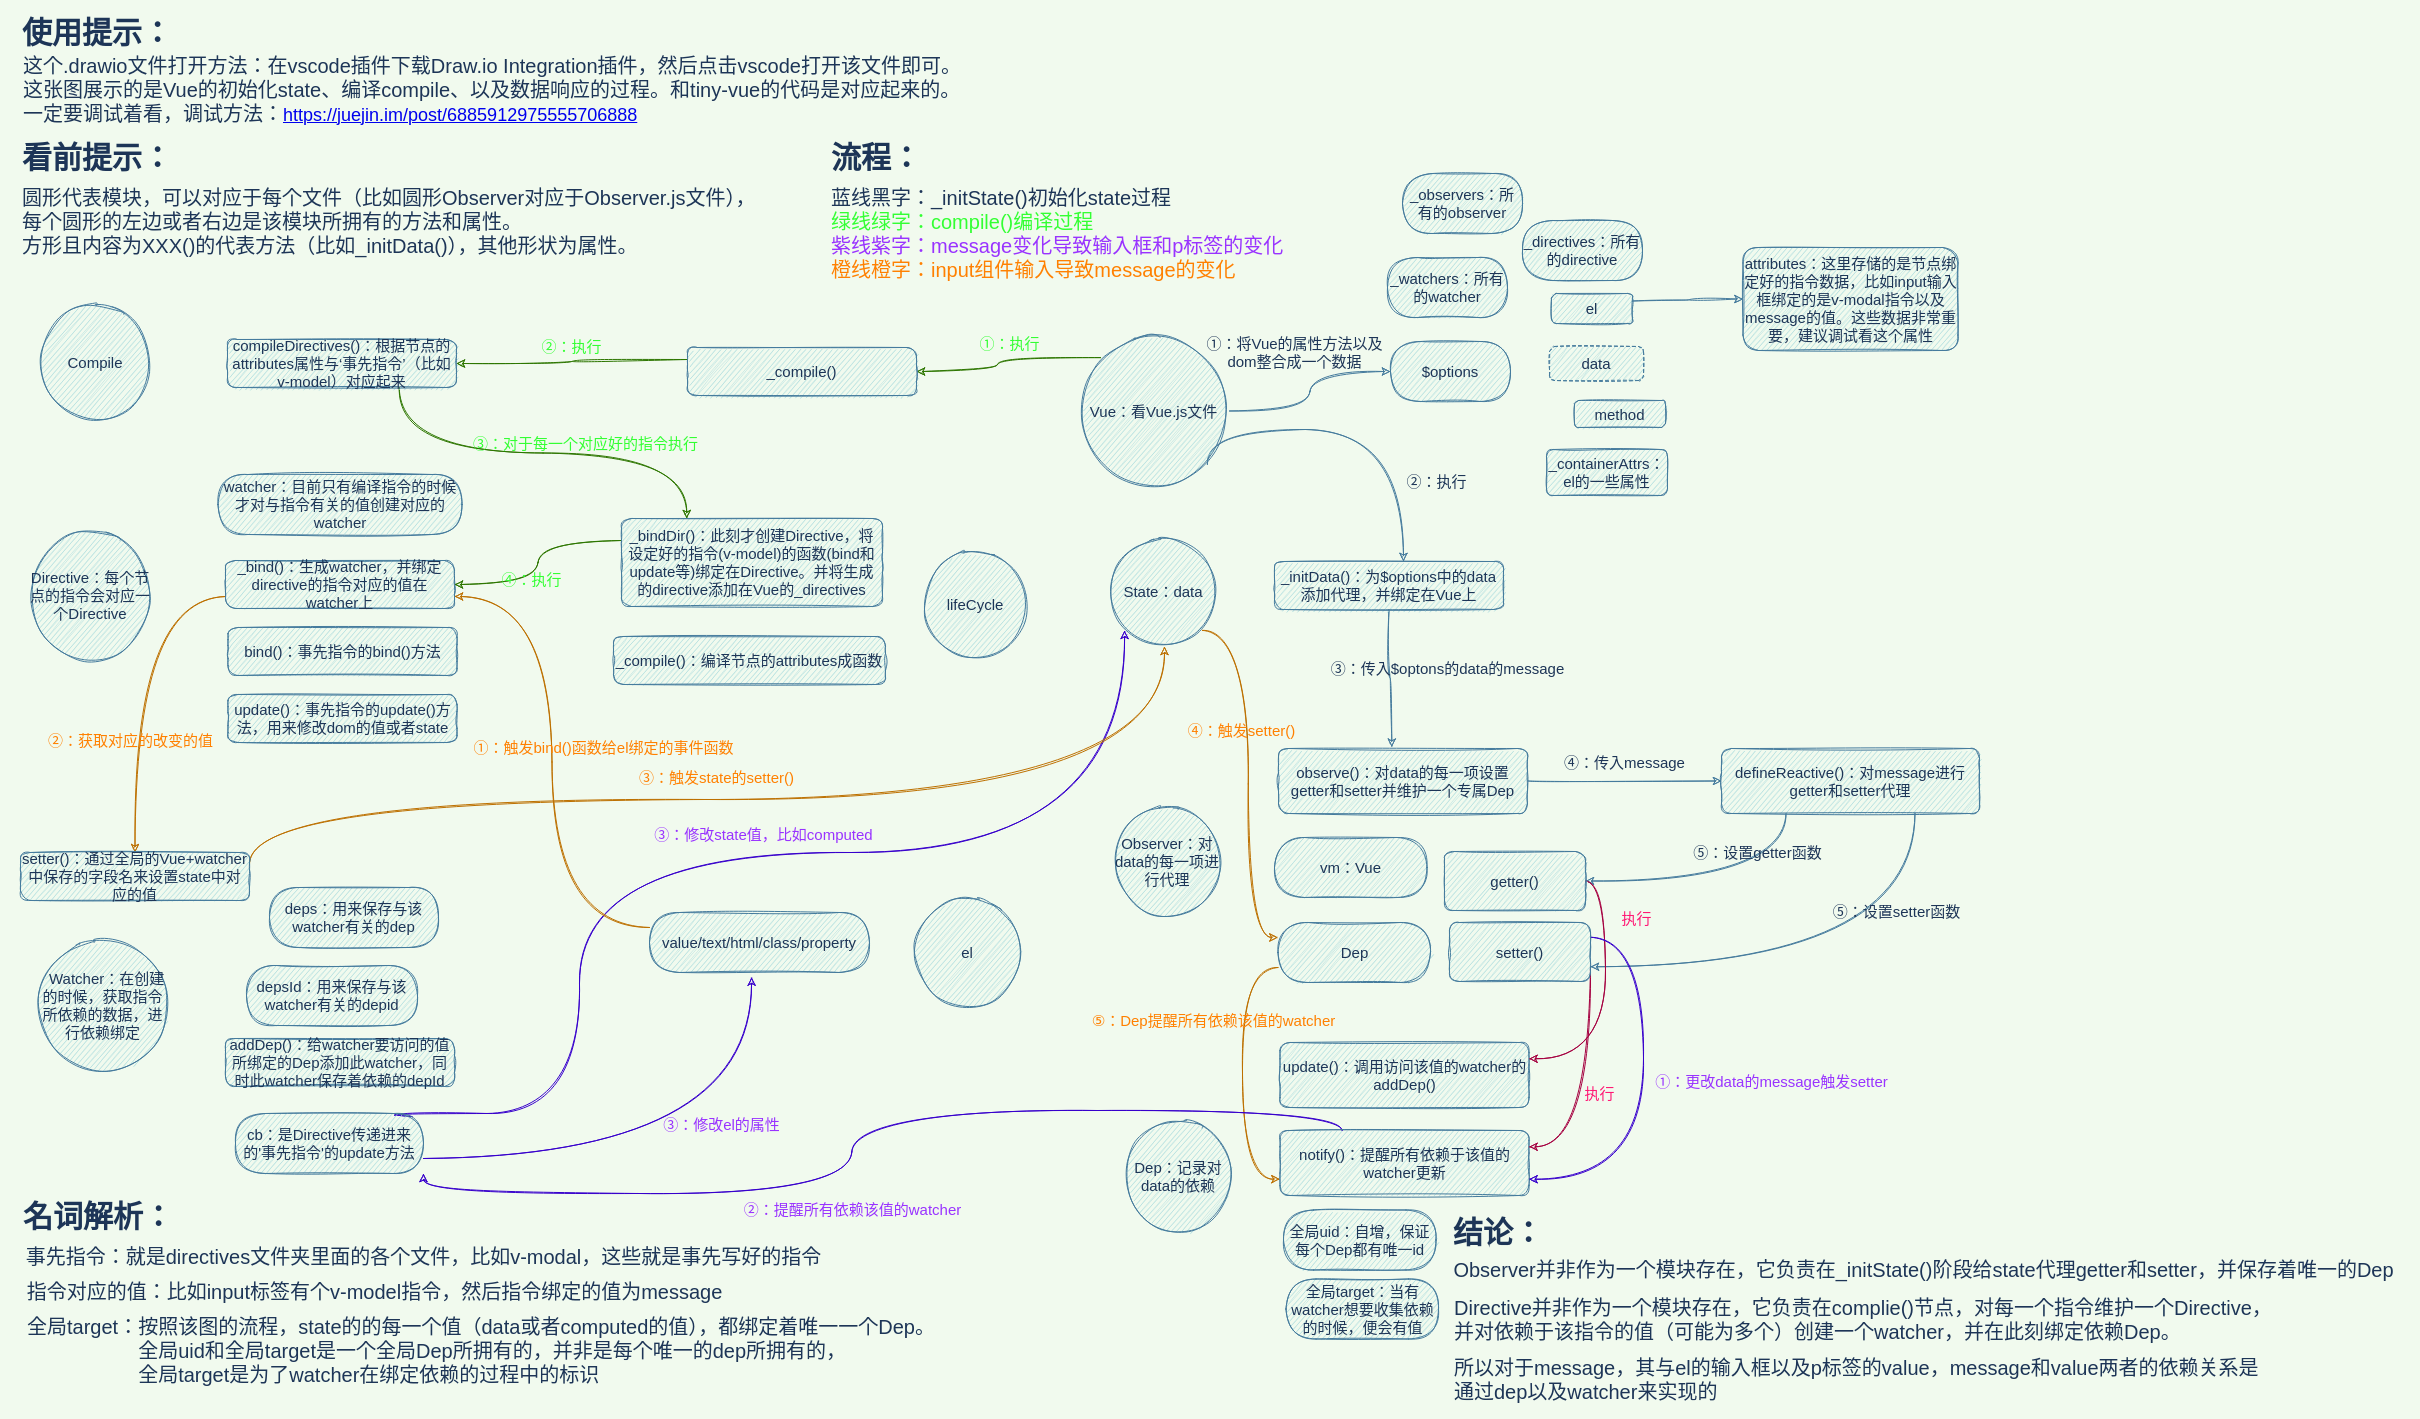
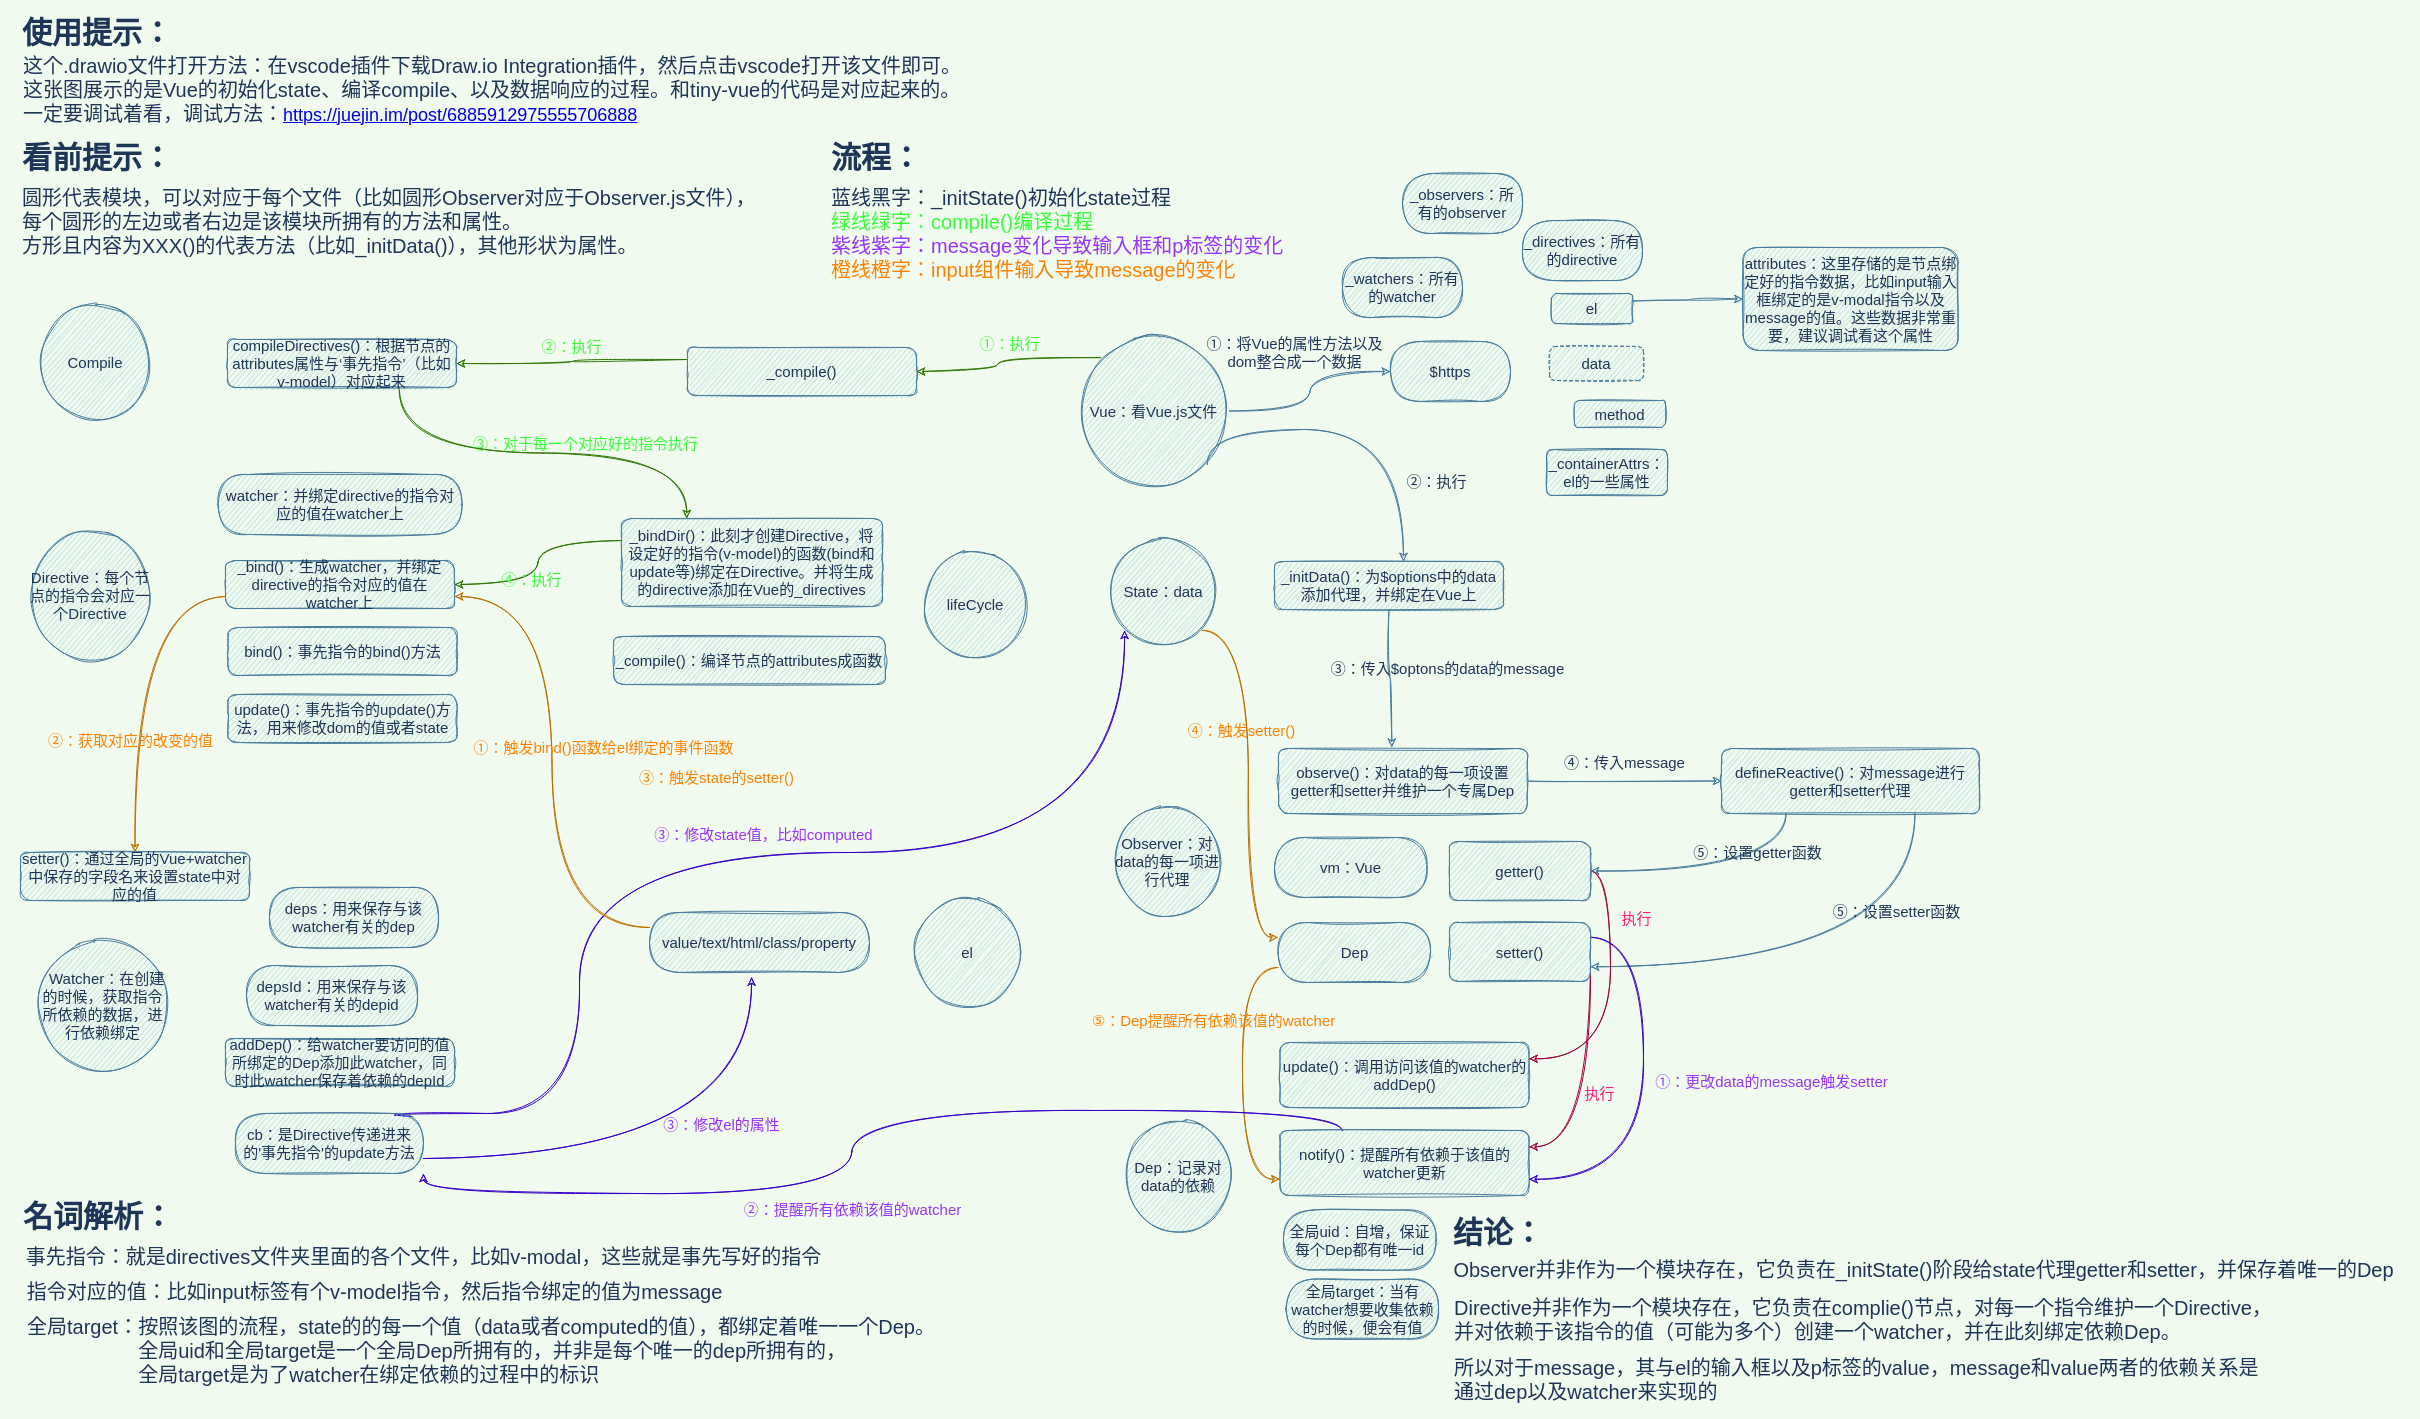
node "_watchers：所有的watcher": moved (1448, 288) -> (1403, 288)
node "$options": label "$options" -> "$https"
node "watcher：目前只有编译指令的时候才对与指令有关的值创建对应的watcher": label "watcher：目前只有编译指令的时候才对与指令有关的值创建对应的watcher" -> "watcher：并绑定directive的指令对应的值在watcher上"
edge "setter()：通过全局的Vue+watcher中保存的字段名来设置state中对应的值" -> "State：data": removed
node "getter()": moved (1515, 881) -> (1520, 871)
